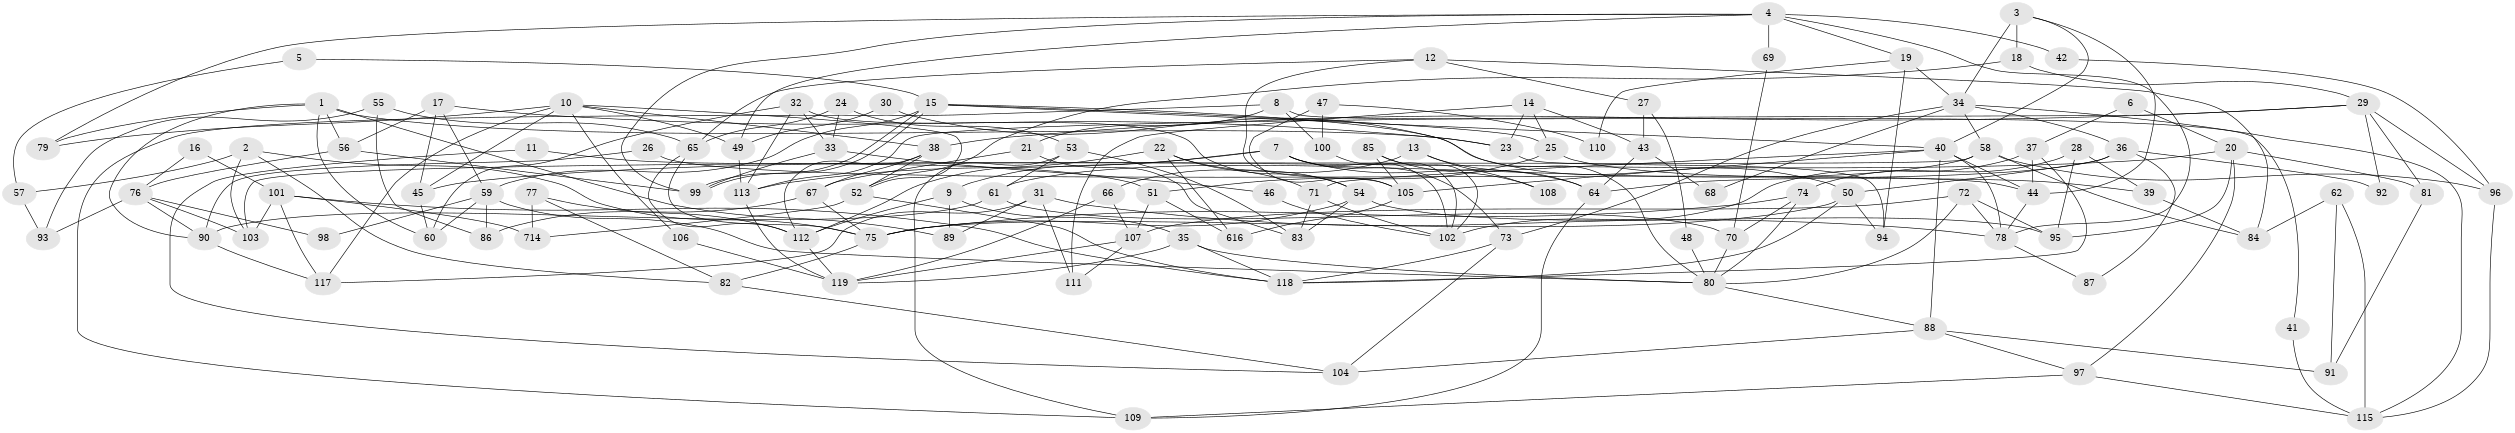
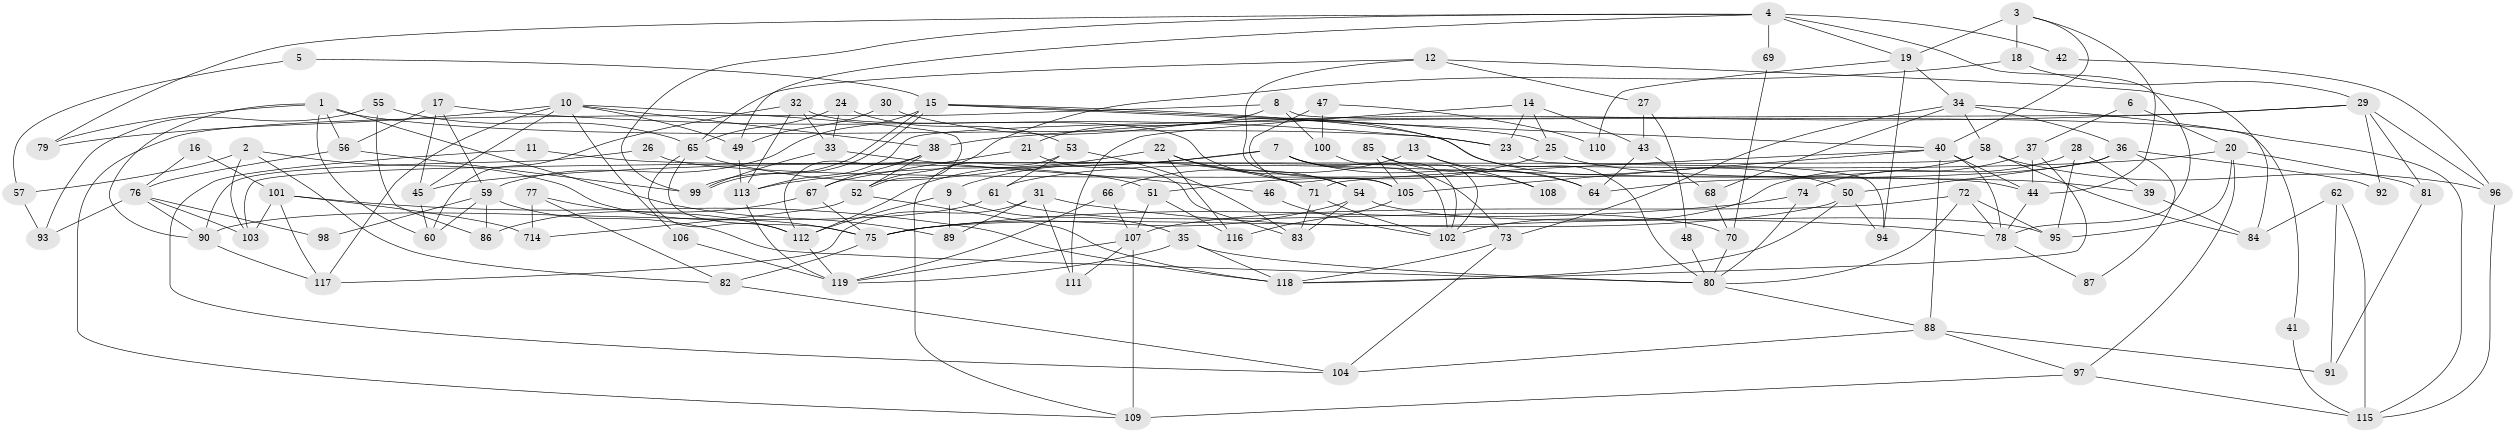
edge "3" -- "34": now "3" -- "19"
edge "65" -- "71": added
edge "74" -- "70": now "68" -- "70"
node "616": label "616" -> "116"
edge "64" -- "109": now "107" -- "109"
